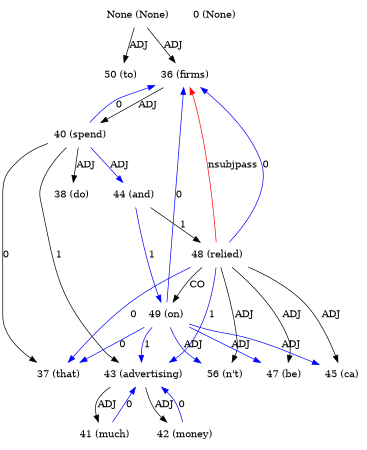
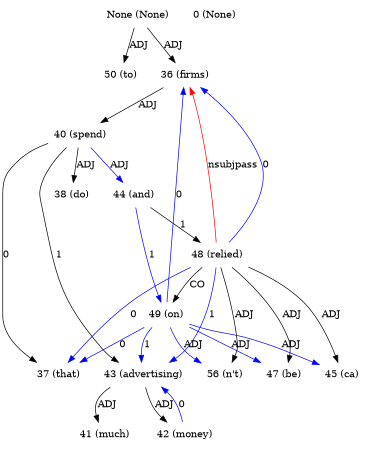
edge "40 (spend)" -> "36 (firms)": removed, label "0"
edge "41 (much)" -> "43 (advertising)": removed, label "0"
